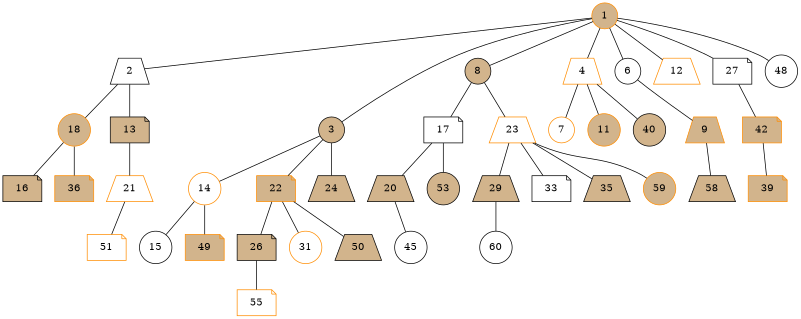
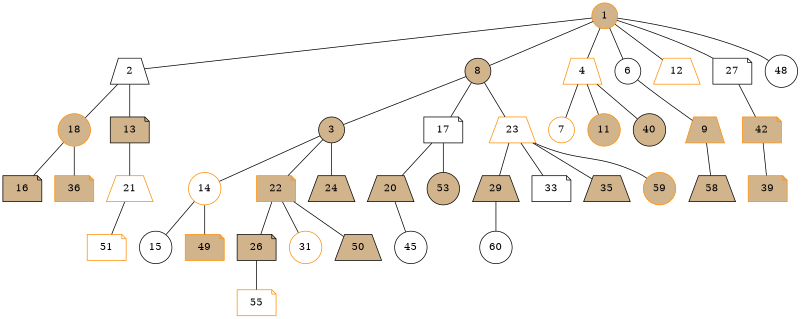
edge "1" -- "3": now "8" -- "3"
